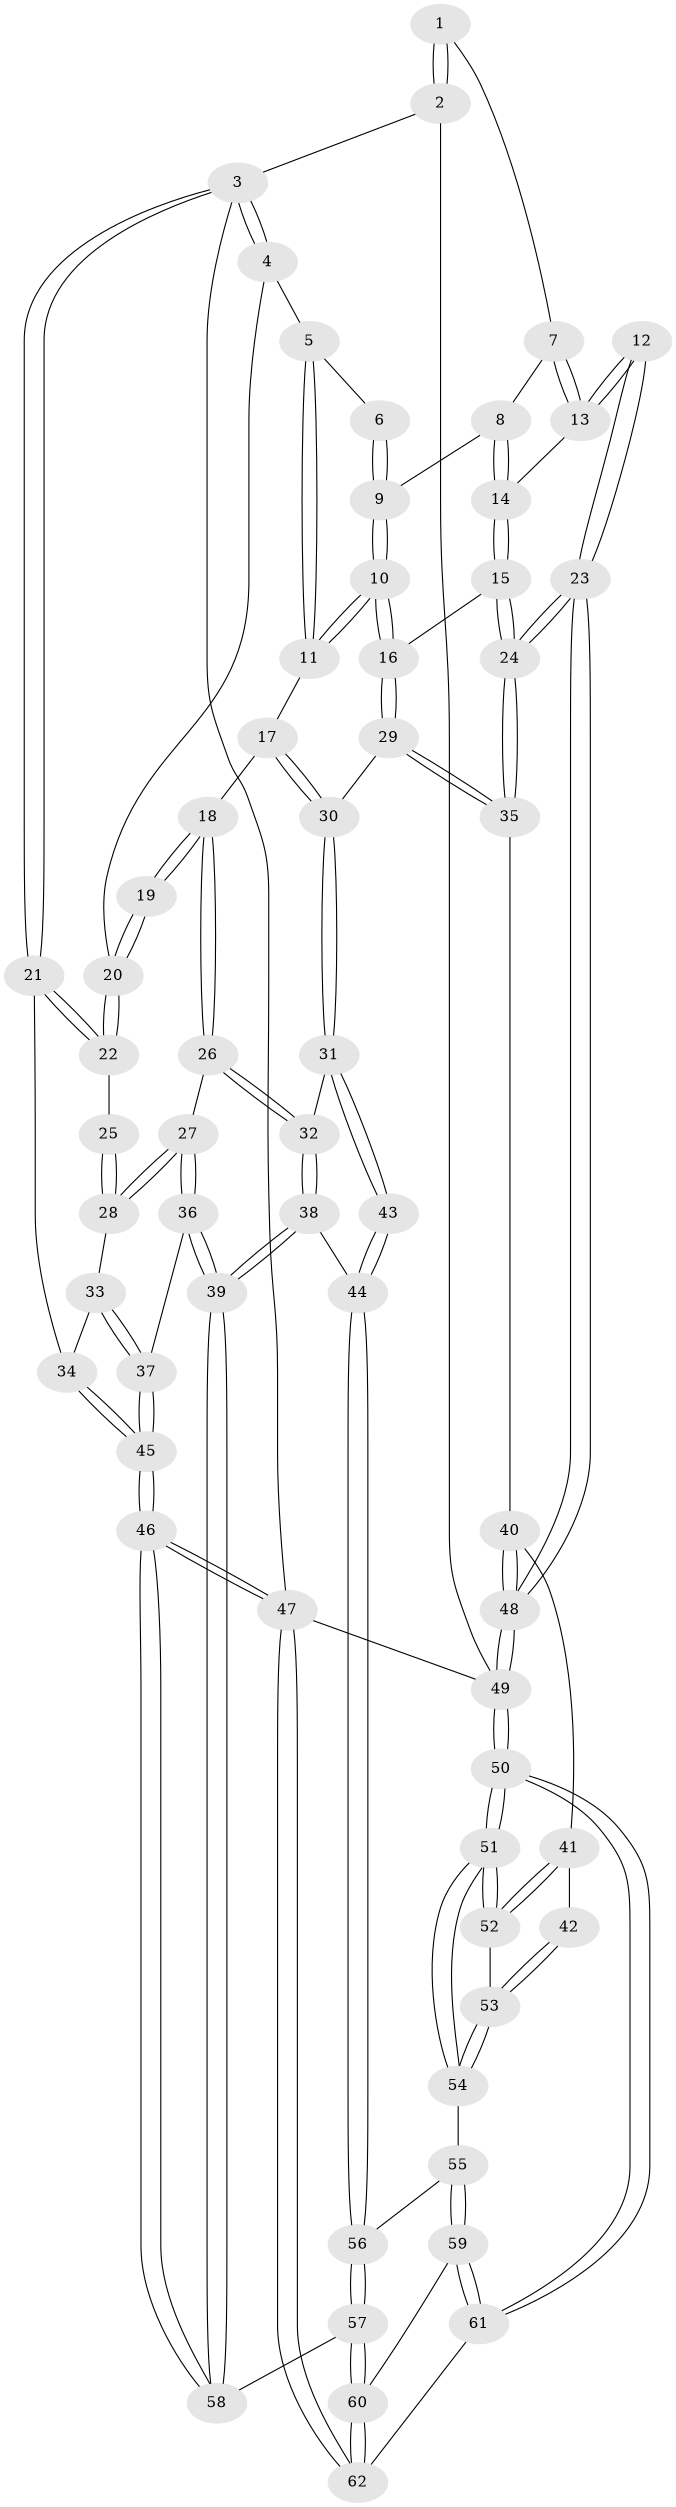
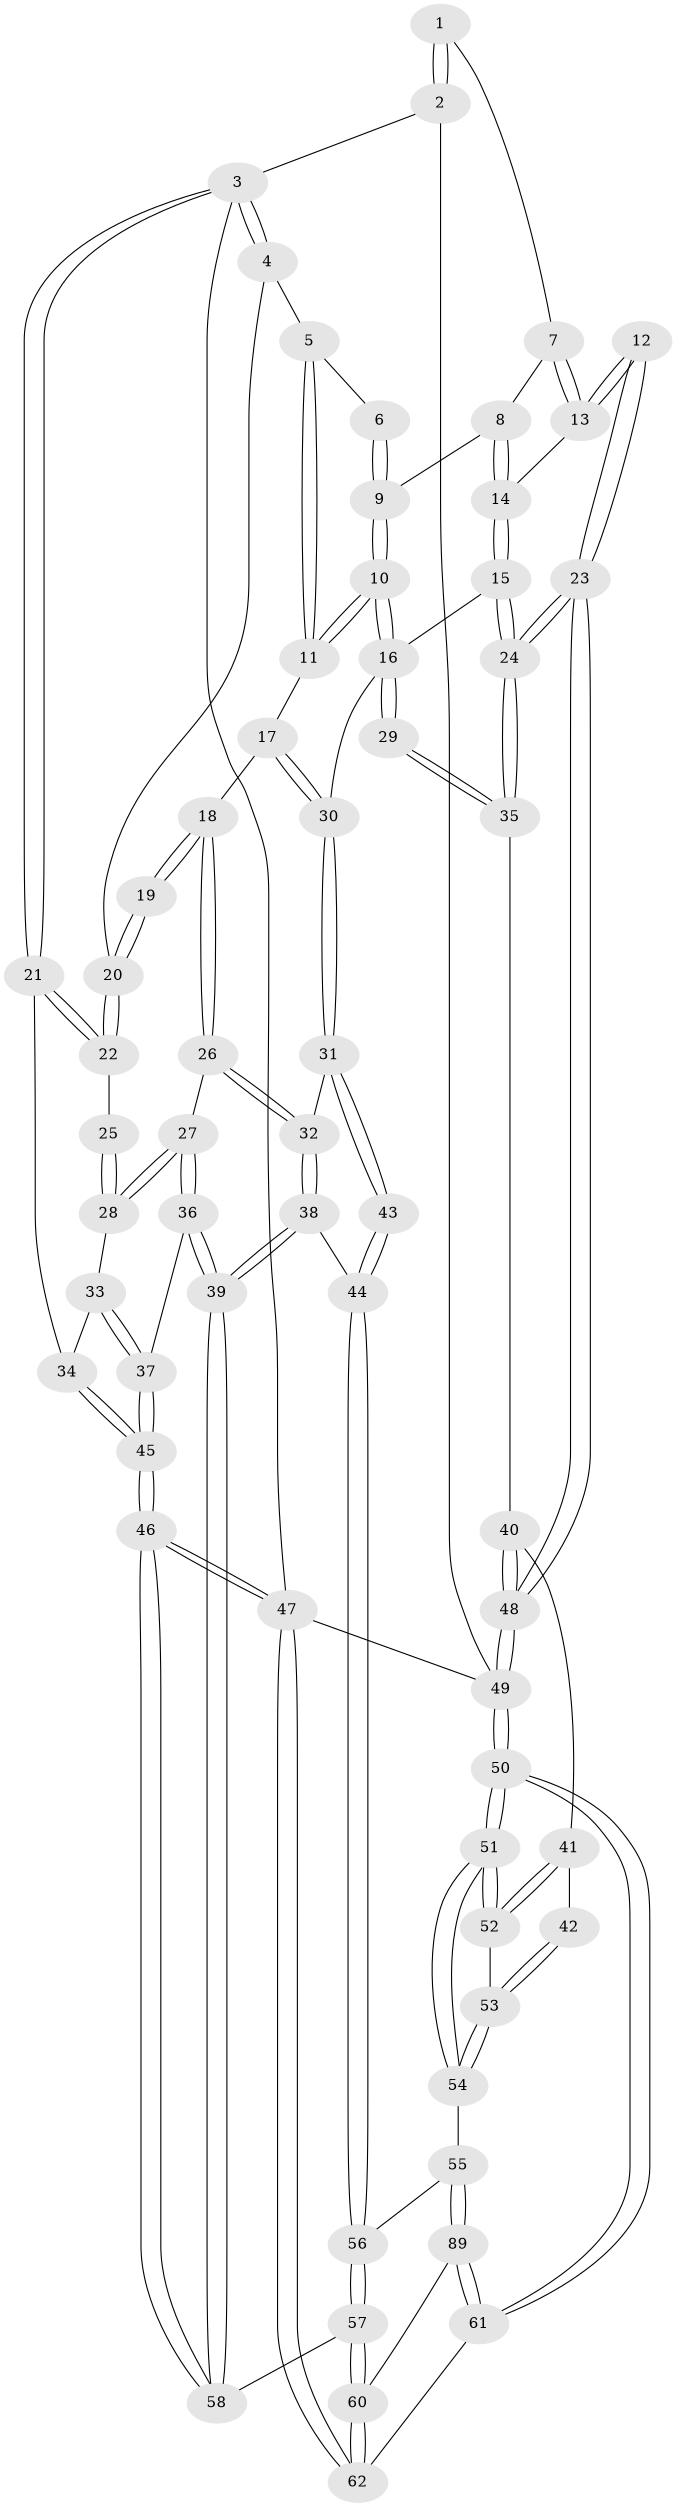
edge "29" -- "30": now "16" -- "30"
node "59": label "59" -> "89"
